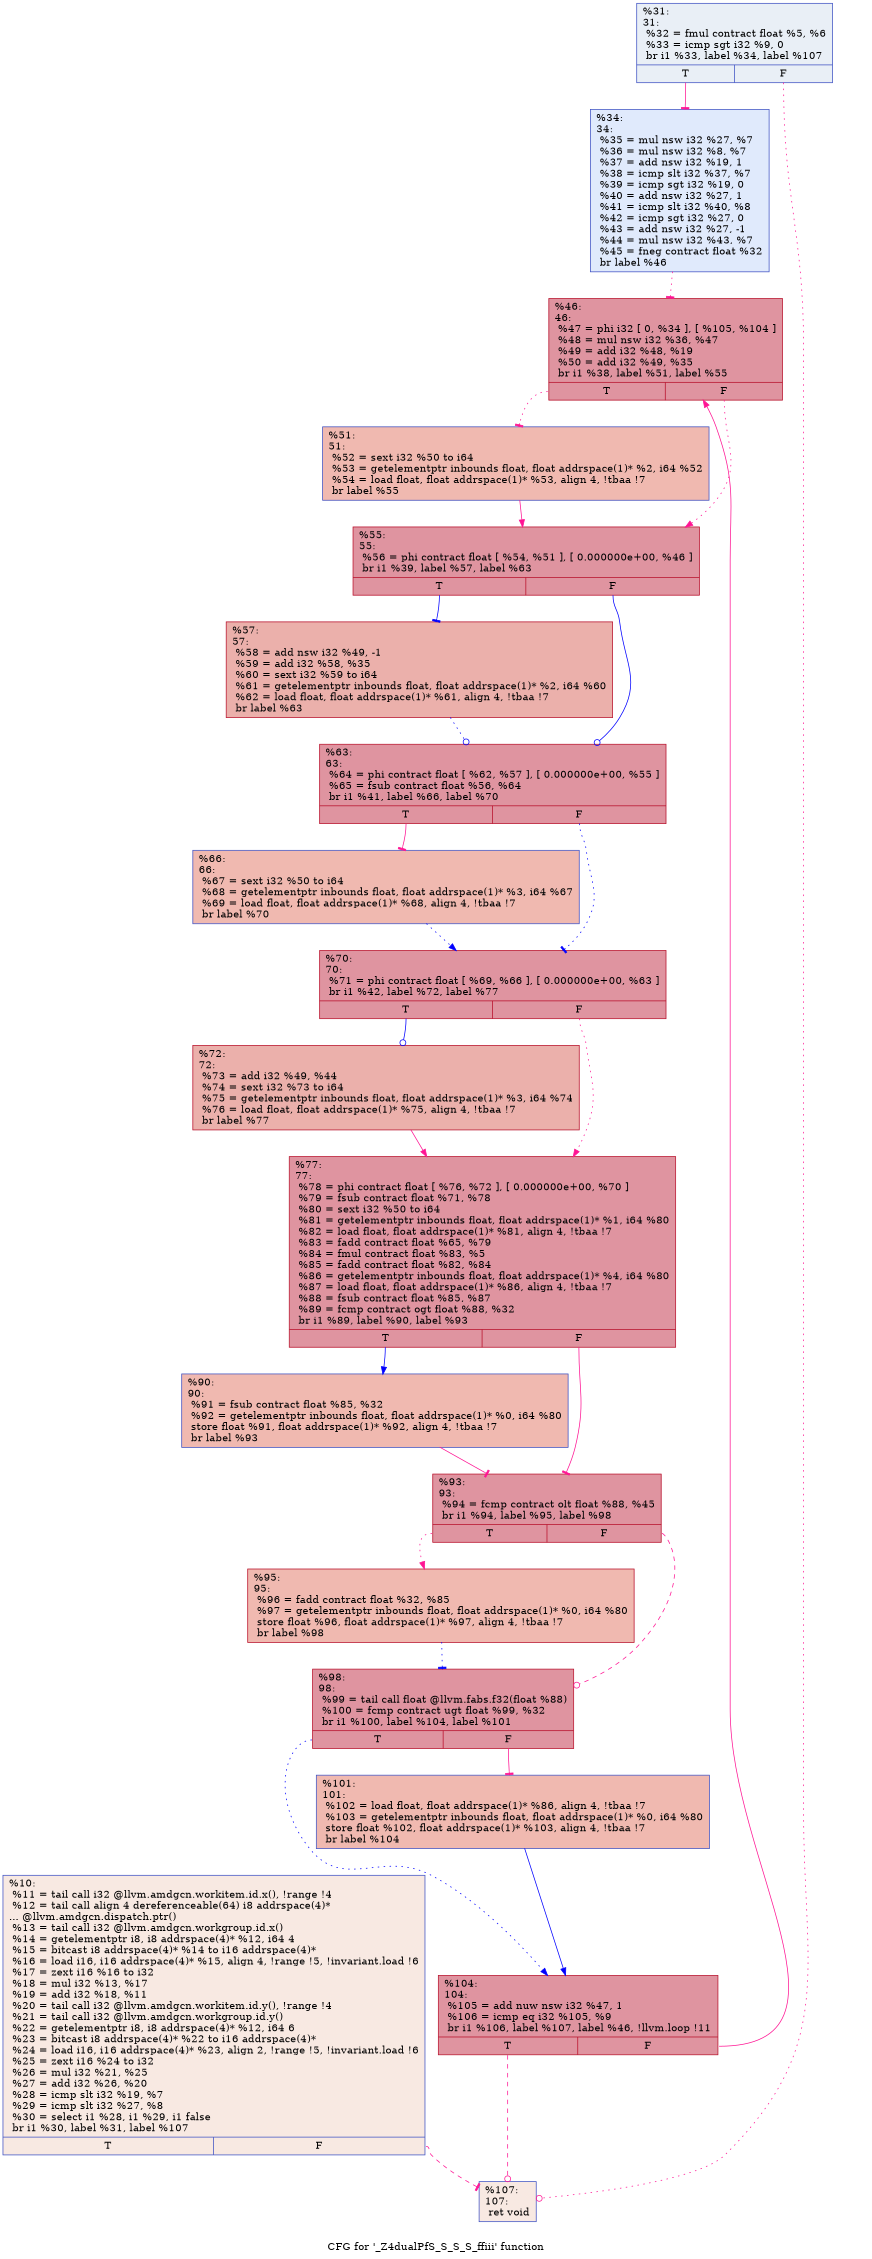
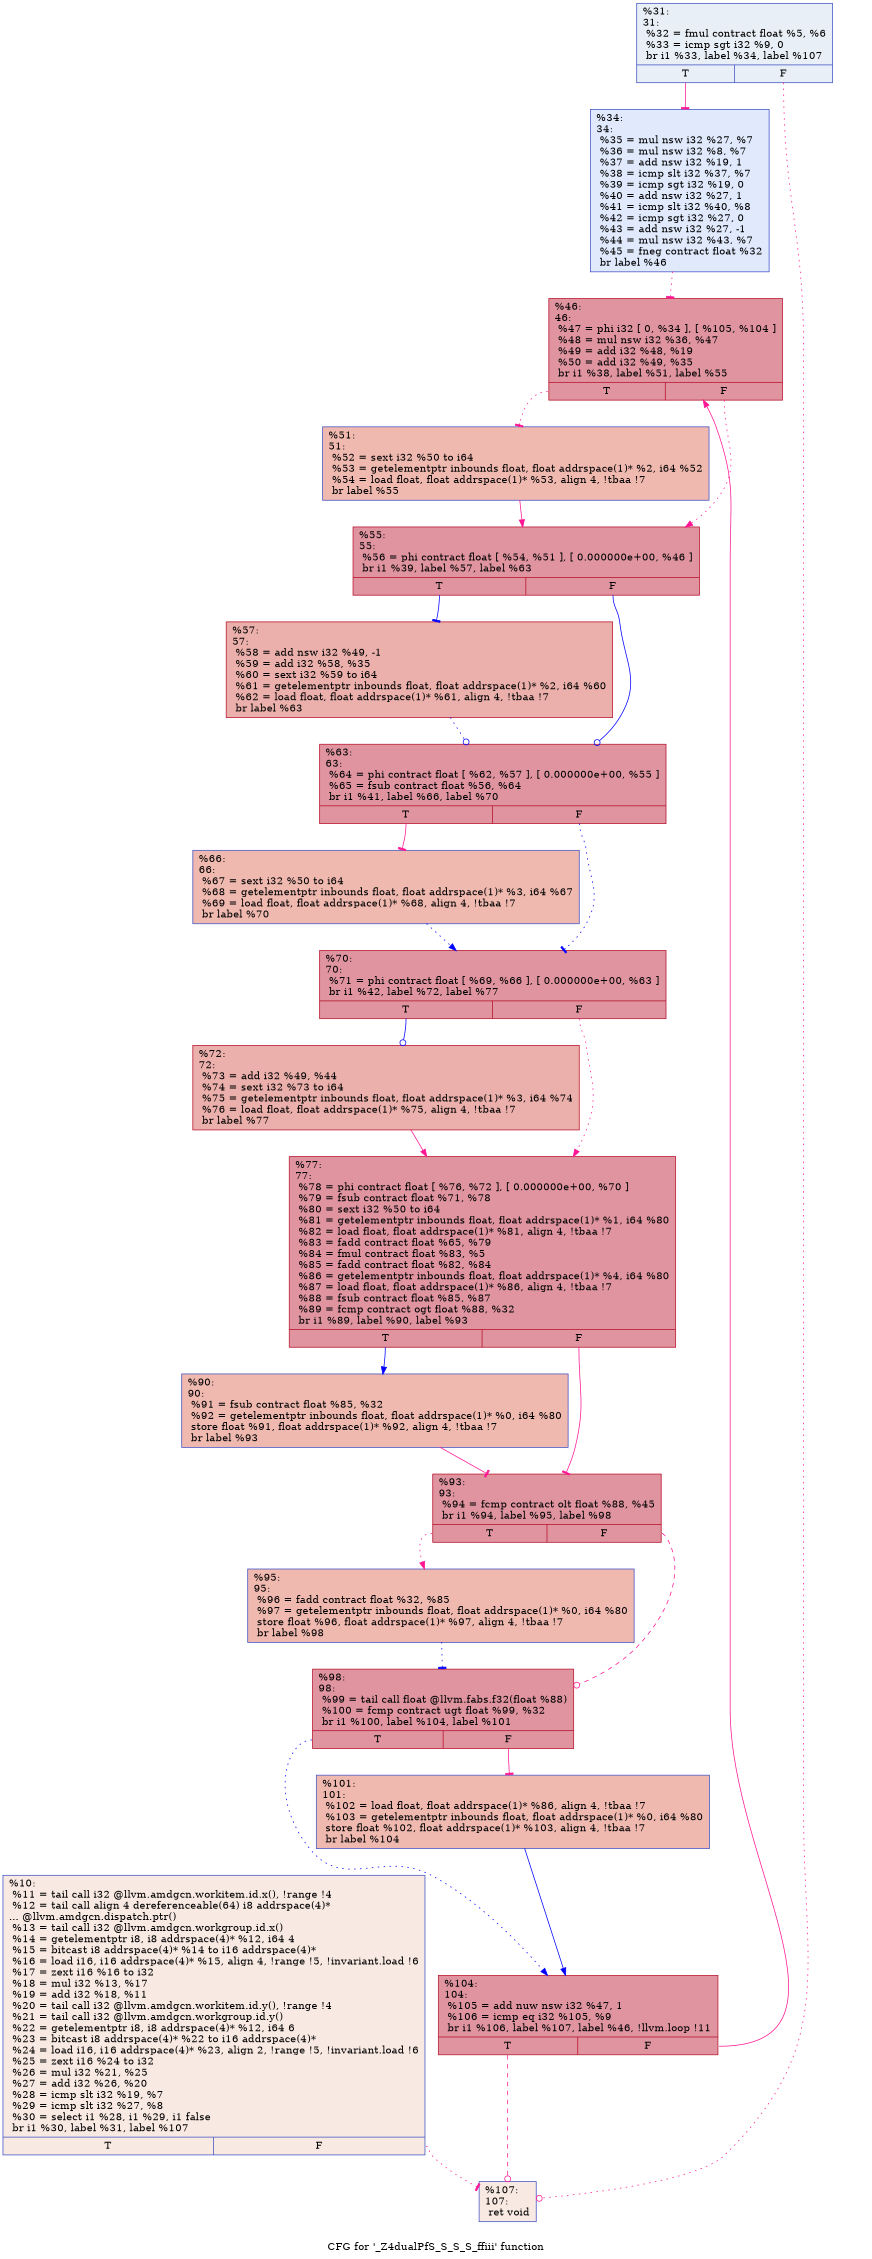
node "%95:": color #b70d28ff -> #3d50c3ff
edge "%10:" -> "%107:": style dashed -> dotted
